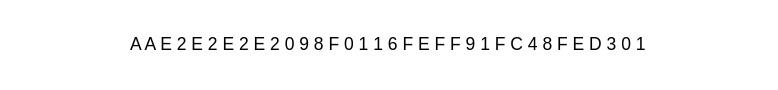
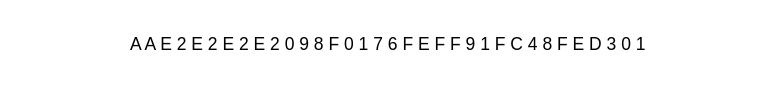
node "A A E 2 E 2 E 2 E 2 0 9 8 F 0 1 1 6 F E F F 9 1 F C 4 8 F E D 3 0 1": label "A A E 2 E 2 E 2 E 2 0 9 8 F 0 1 1 6 F E F F 9 1 F C 4 8 F E D 3 0 1" -> "A A E 2 E 2 E 2 E 2 0 9 8 F 0 1 7 6 F E F F 9 1 F C 4 8 F E D 3 0 1"
